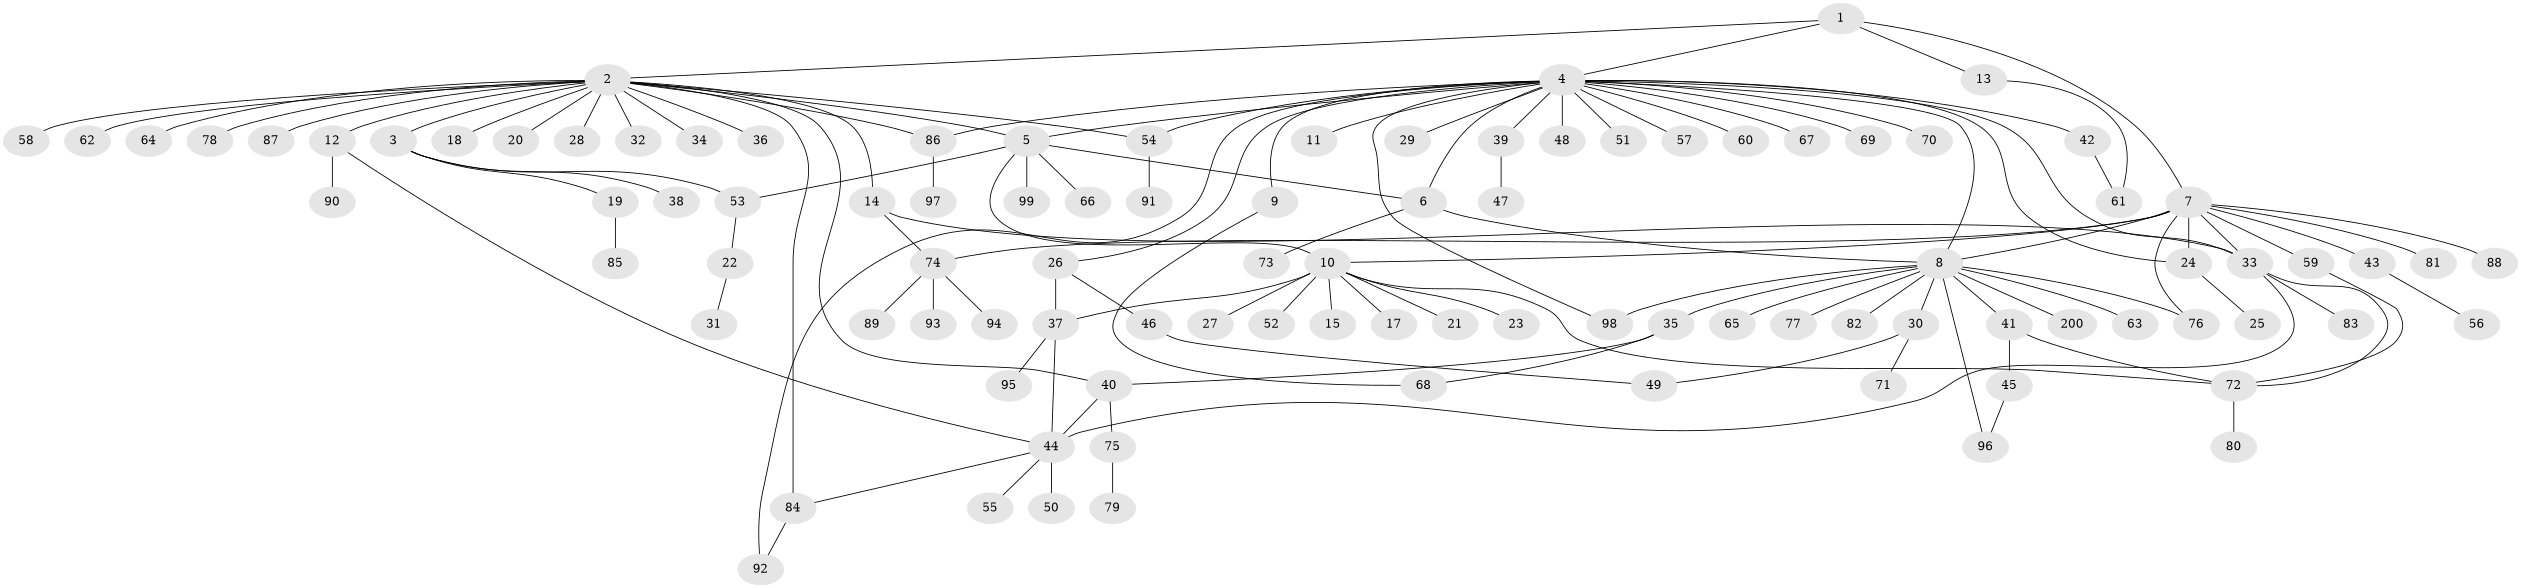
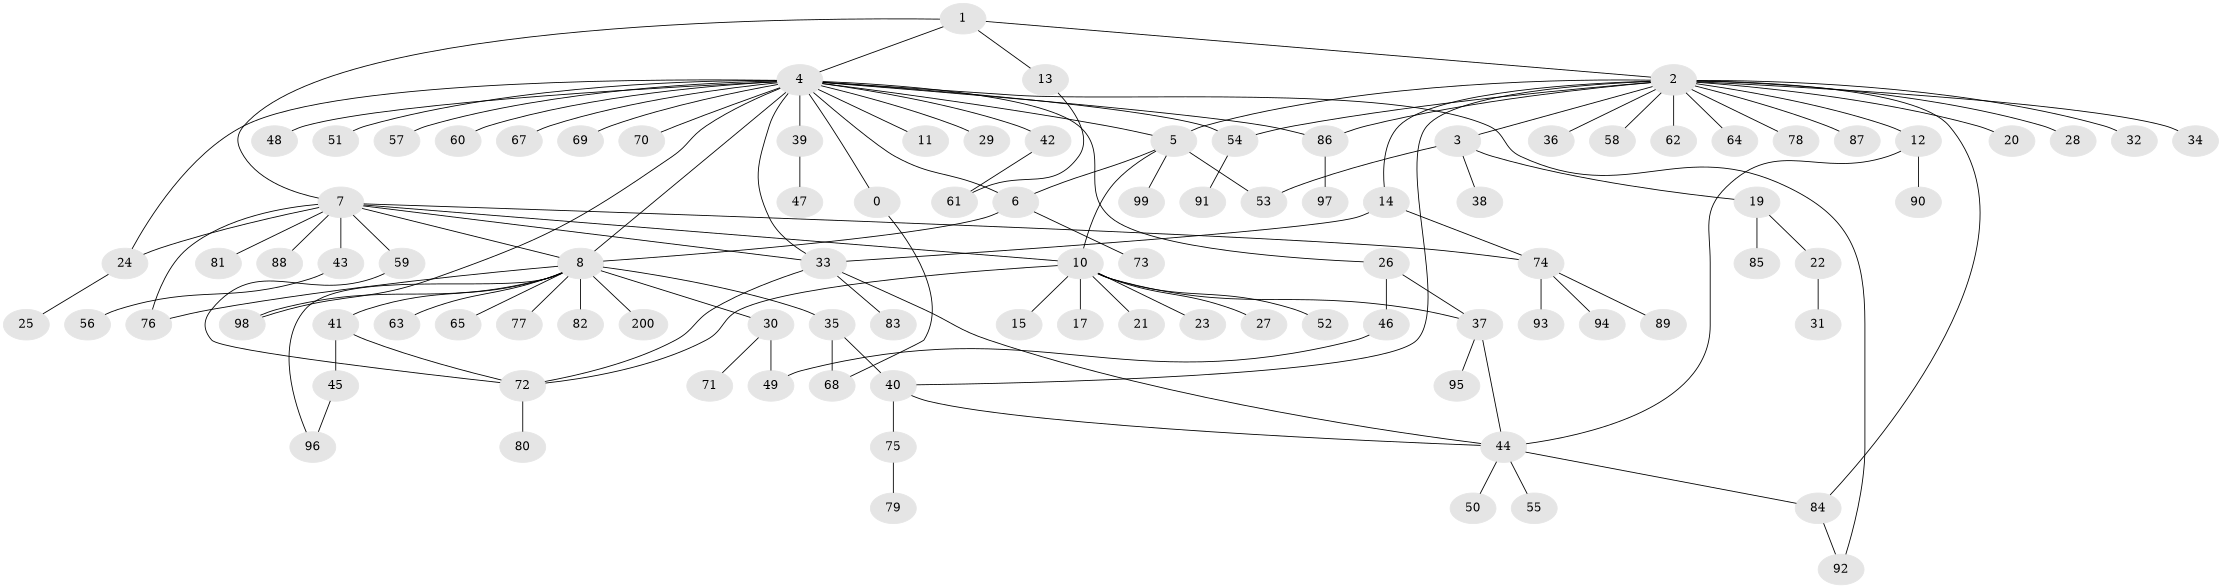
node "18": removed
node "66": removed
node "9": label "9" -> "0"
edge "53" -- "22": now "19" -- "22"
